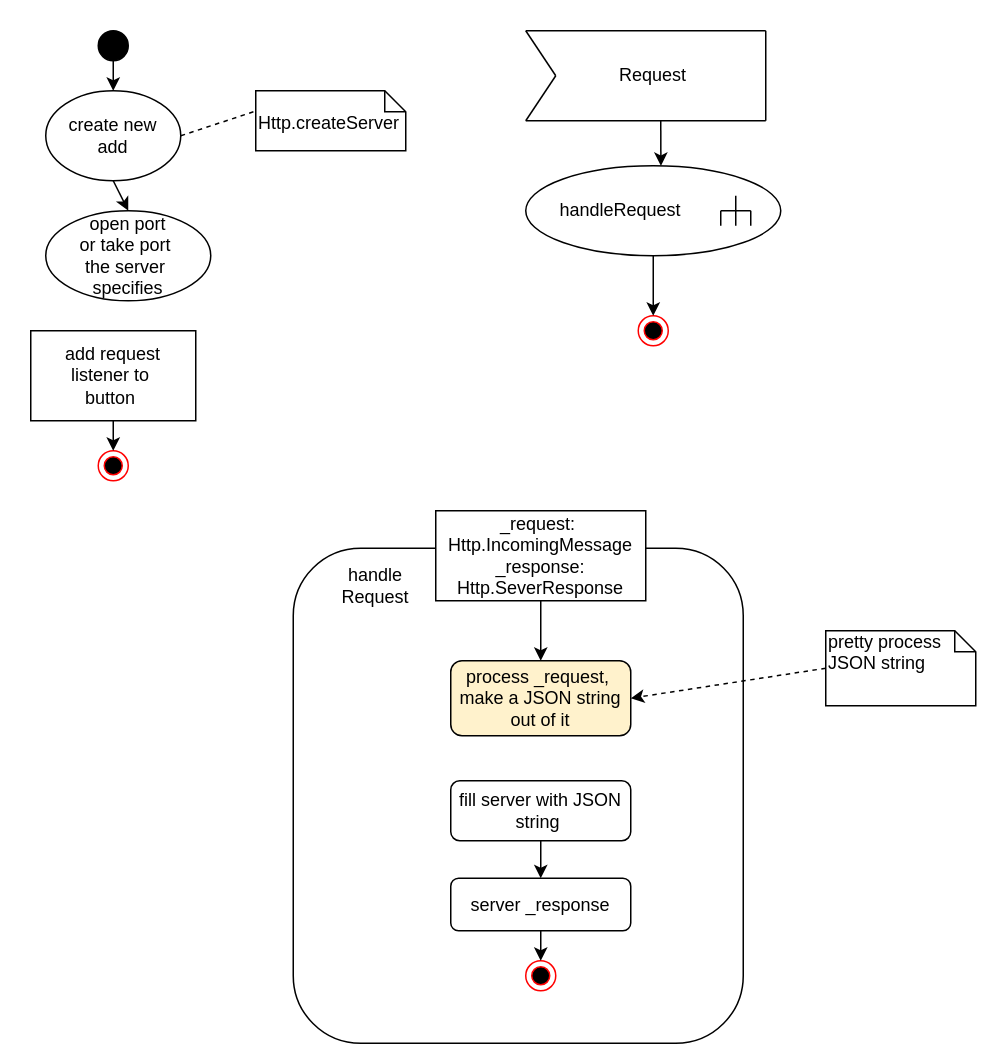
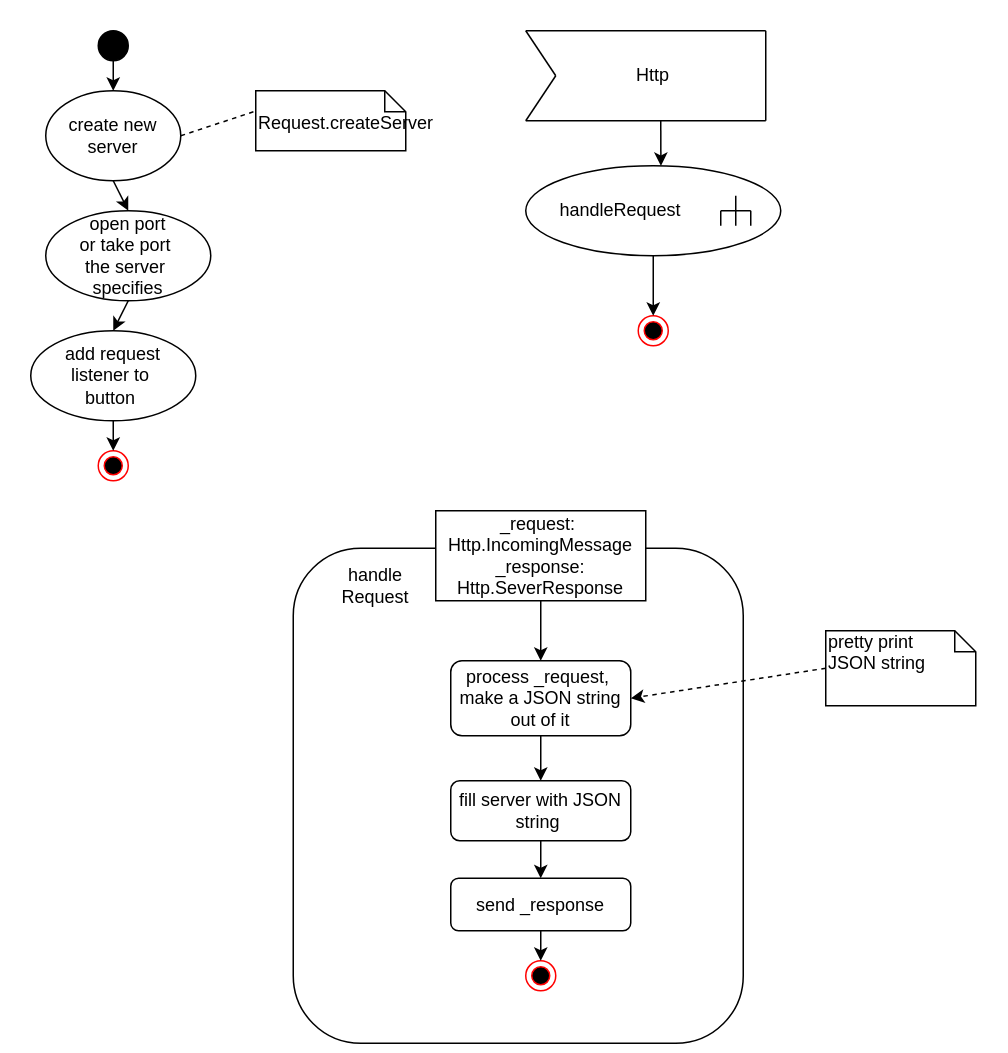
node "Request": label "Request" -> "Http"
node "Http.createServer": label "Http.createServer" -> "Request.createServer"
node "create new add": label "create new add" -> "create new server"
edge "open port or take port the server specifies" -> "add request listener to button": added
node "add request listener to button": shape rectangle -> ellipse
node "pretty process JSON string": label "pretty process JSON string" -> "pretty print JSON string"
node "process _request, make a JSON string out of it": fillcolor #fff2cc -> #ffffff
edge "process _request, make a JSON string out of it" -> "fill server with JSON string": added
node "server _response": label "server _response" -> "send _response"
